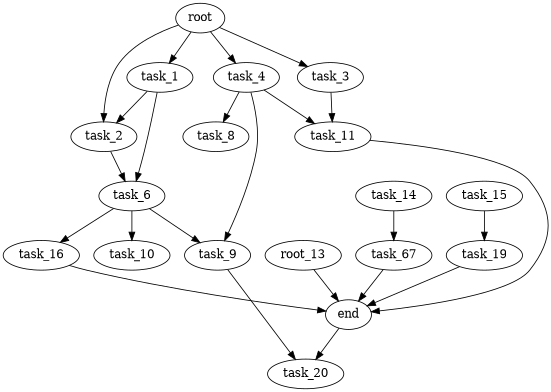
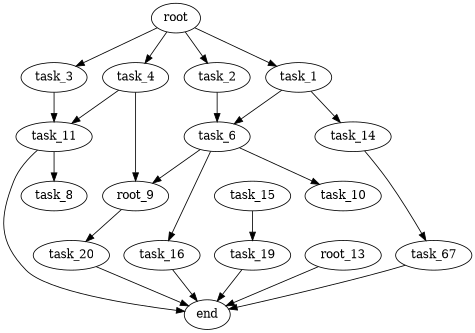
edge "task_4" -> "task_8": now "task_11" -> "task_8"
edge "task_1" -> "task_2": now "task_1" -> "task_14"
node "task_9": label "task_9" -> "root_9"
edge "end" -> "task_20": reversed
